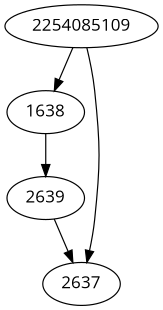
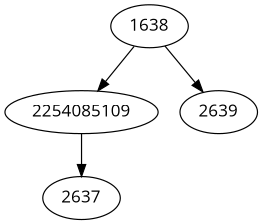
edge "2254085109" -> "1638": reversed
edge "2639" -> "2637": removed
